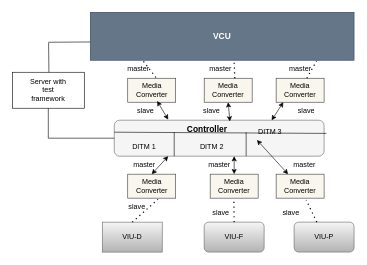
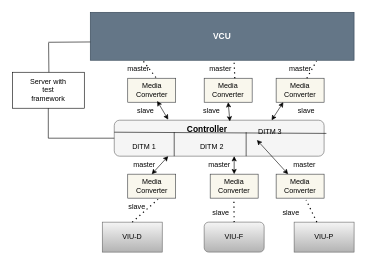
node "VIU-P": shape rounded rectangle -> rectangle
